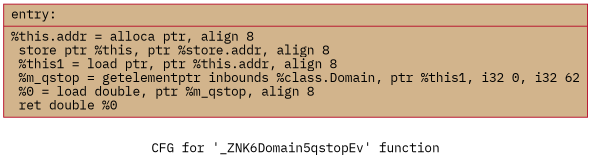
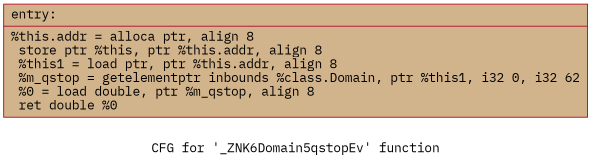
node "entry:": text "store ptr %this, ptr %store.addr, align 8" -> "store ptr %this, ptr %this.addr, align 8"
